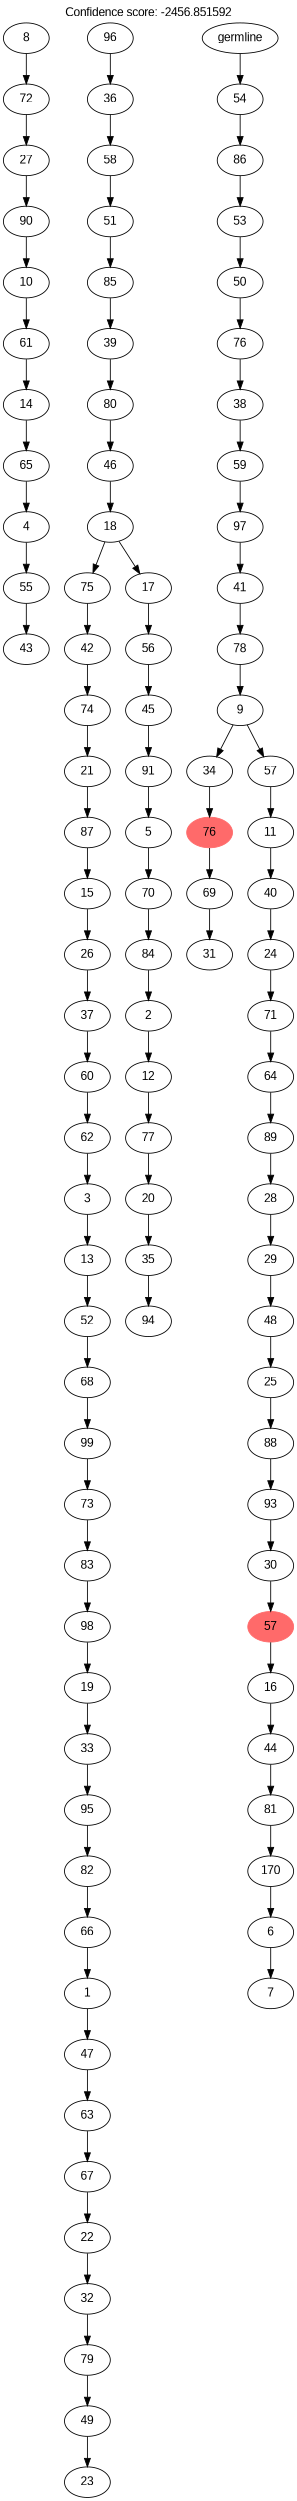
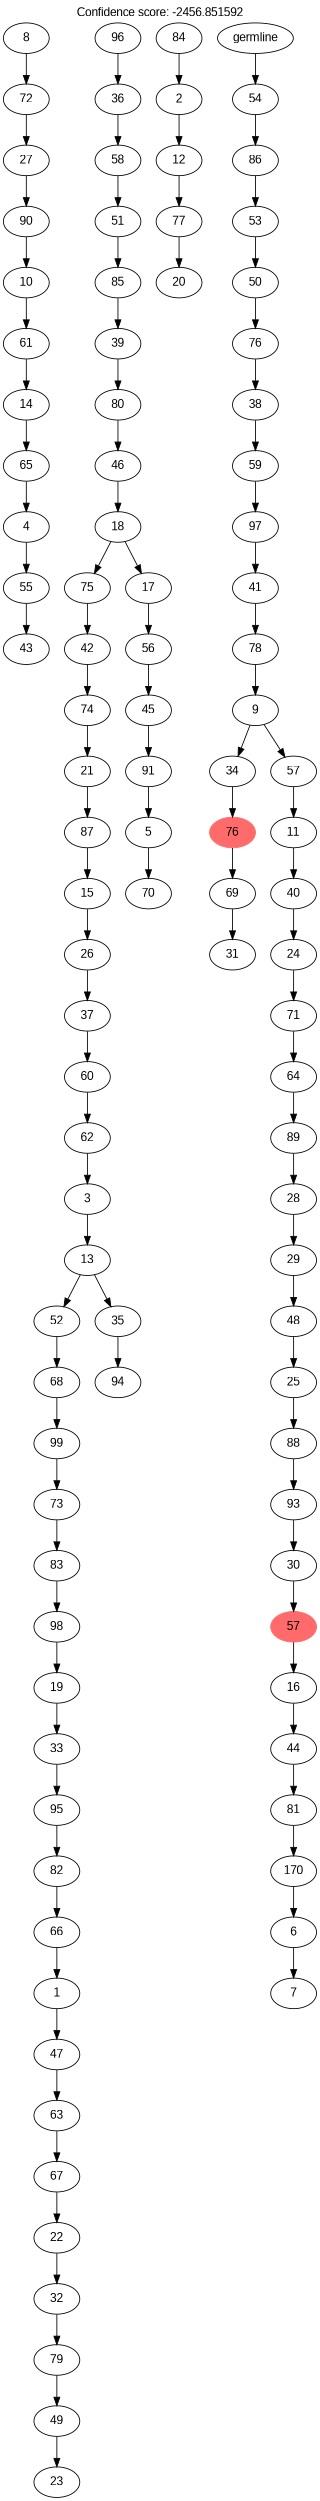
edge "70" -> "84": removed
edge "20" -> "35": now "13" -> "35"
